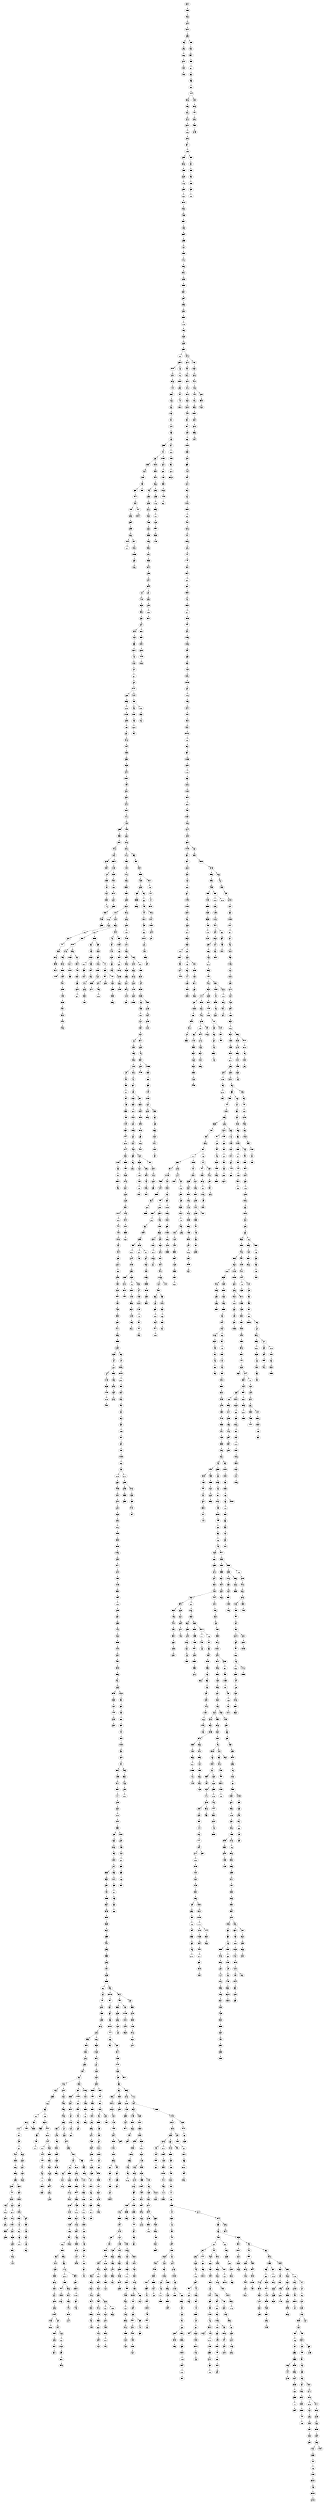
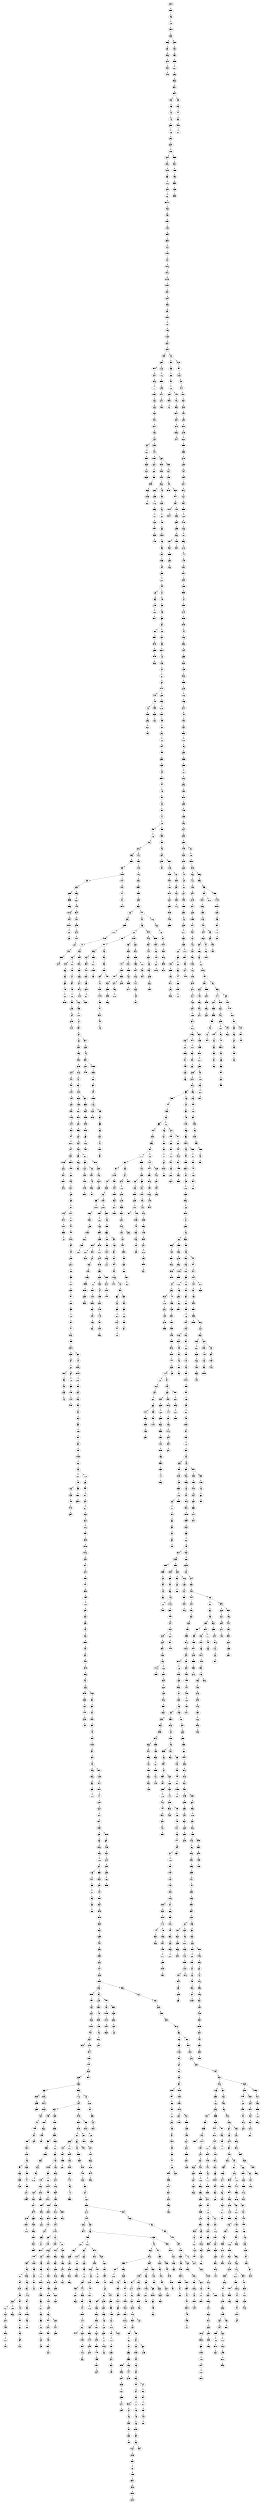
edge "N78" -> "PTH": reversed
